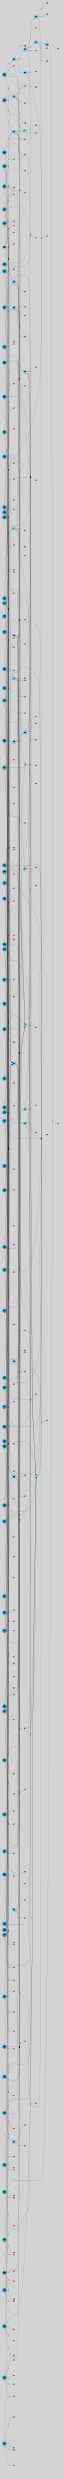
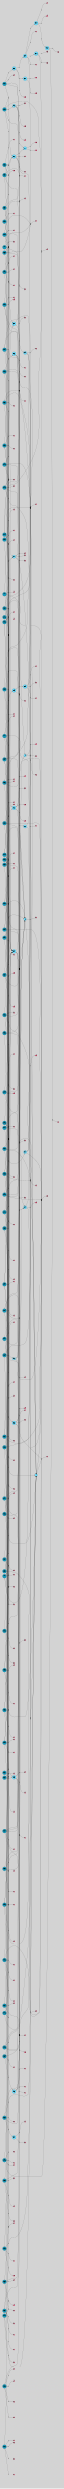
node "T492": shape box -> circle
node "T344": added
